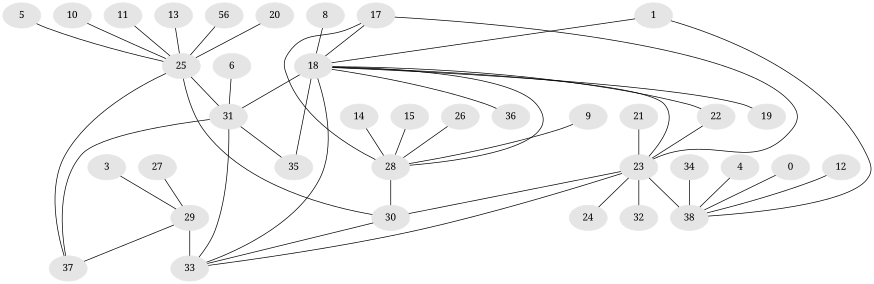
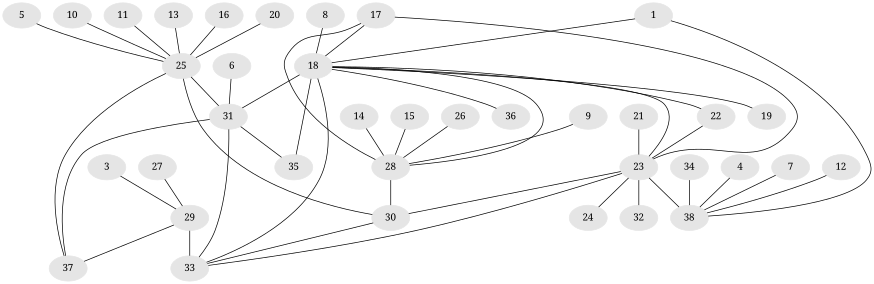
node "56": label "56" -> "16"
node "0": label "0" -> "7"
